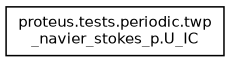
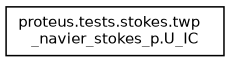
node "proteus.tests.periodic.twp _navier_stokes_p.U_IC": label "proteus.tests.periodic.twp _navier_stokes_p.U_IC" -> "proteus.tests.stokes.twp _navier_stokes_p.U_IC"
